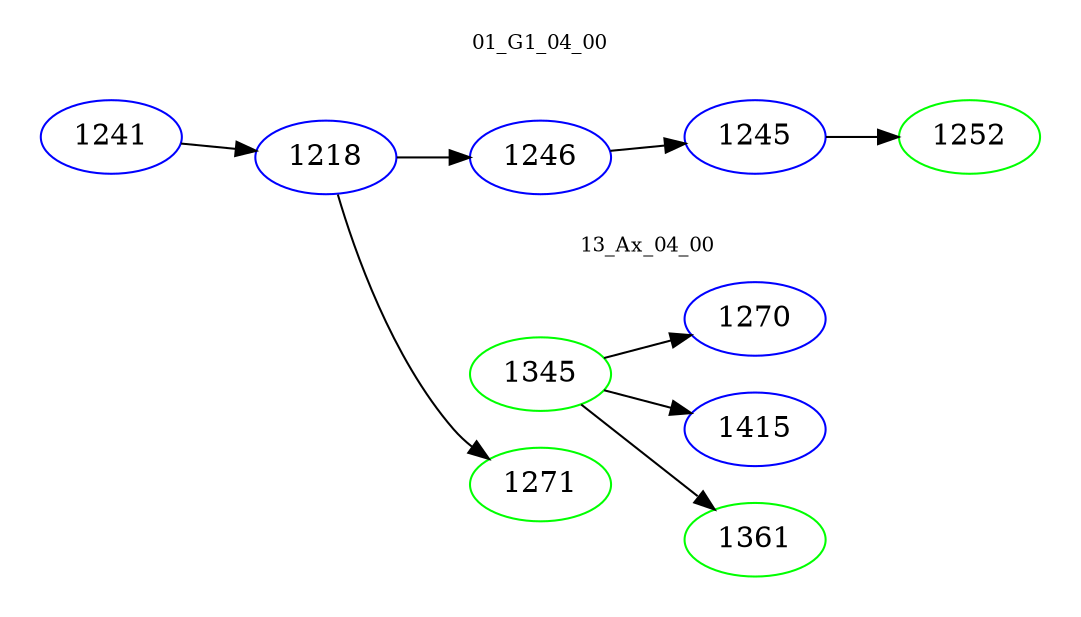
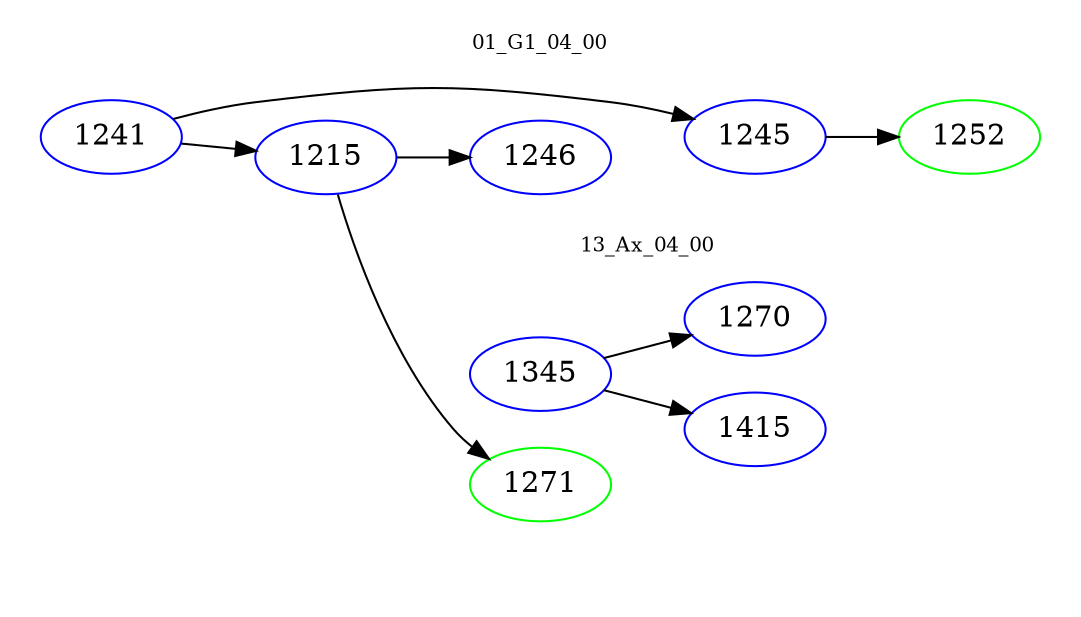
edge "1246" -> "1245": now "1241" -> "1245"
node "1218": label "1218" -> "1215"
node "1345": color green -> blue
node "1361": removed
